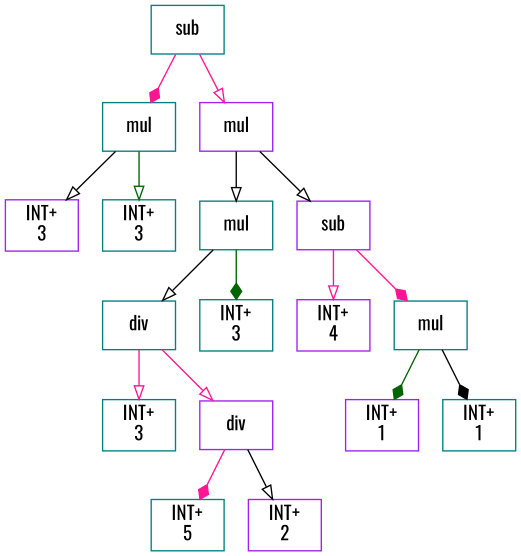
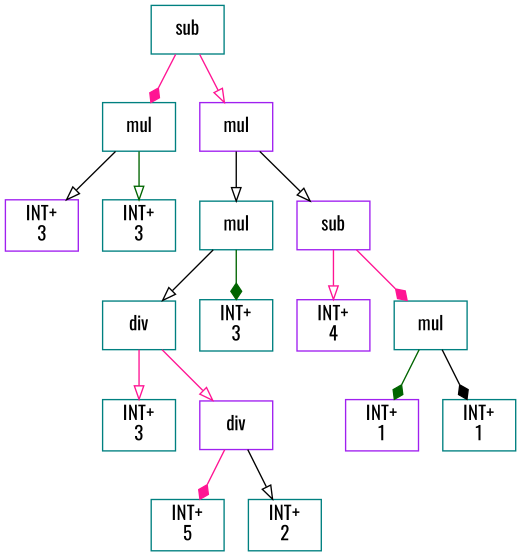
node "INT+ 2": color purple -> teal
